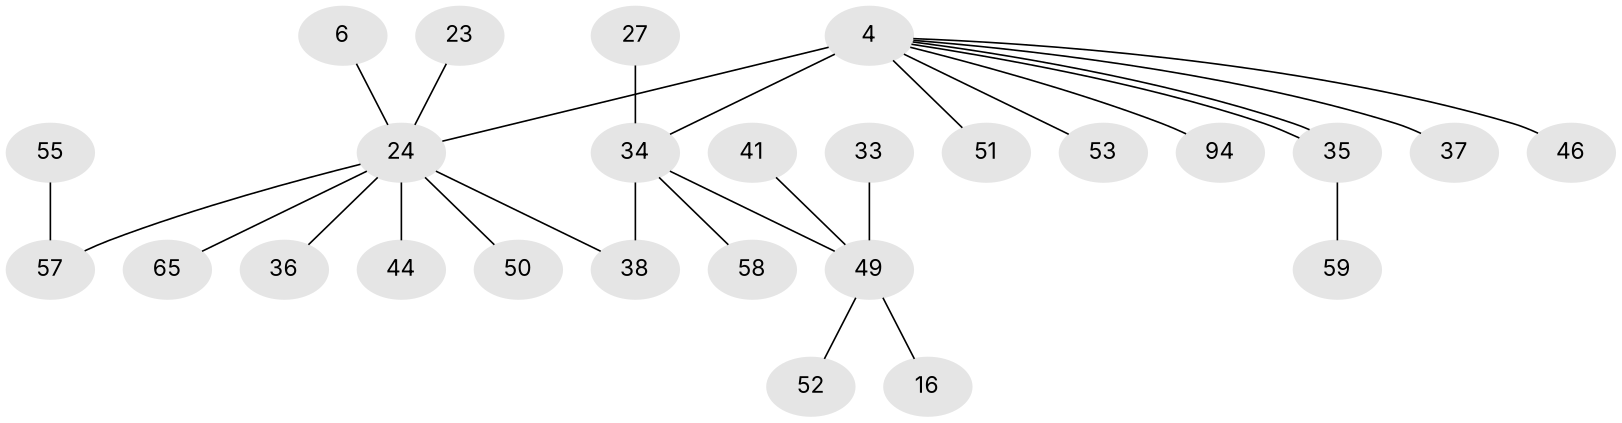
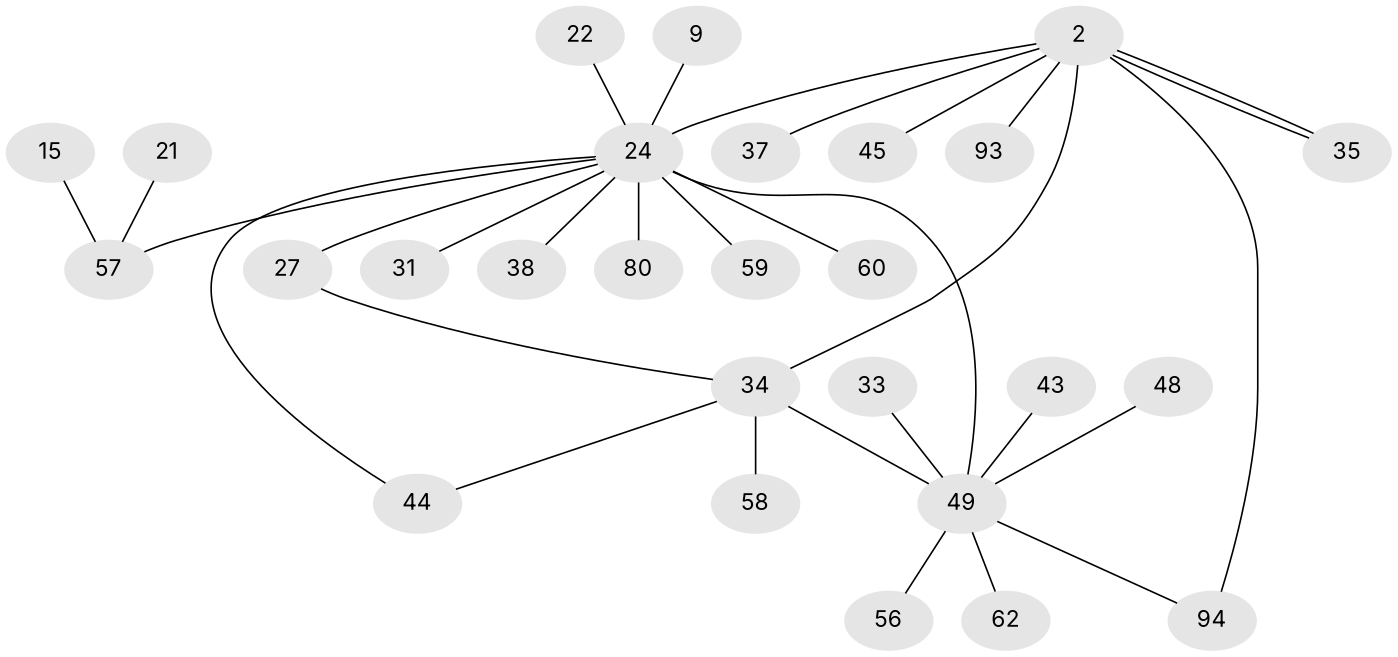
node "6": label "6" -> "9"
node "23": label "23" -> "22"
node "4": label "4" -> "2"
node "55": label "55" -> "15"
node "21": added
node "41": label "41" -> "43"
node "51": removed
node "53": label "53" -> "93"
node "46": label "46" -> "45"
edge "24" -- "27": added
edge "34" -- "38": now "34" -- "44"
edge "35" -- "59": now "24" -- "59"
edge "24" -- "49": added
node "65": label "65" -> "60"
node "36": label "36" -> "31"
node "50": label "50" -> "80"
node "52": label "52" -> "62"
node "16": label "16" -> "56"
node "48": added
edge "49" -- "94": added
